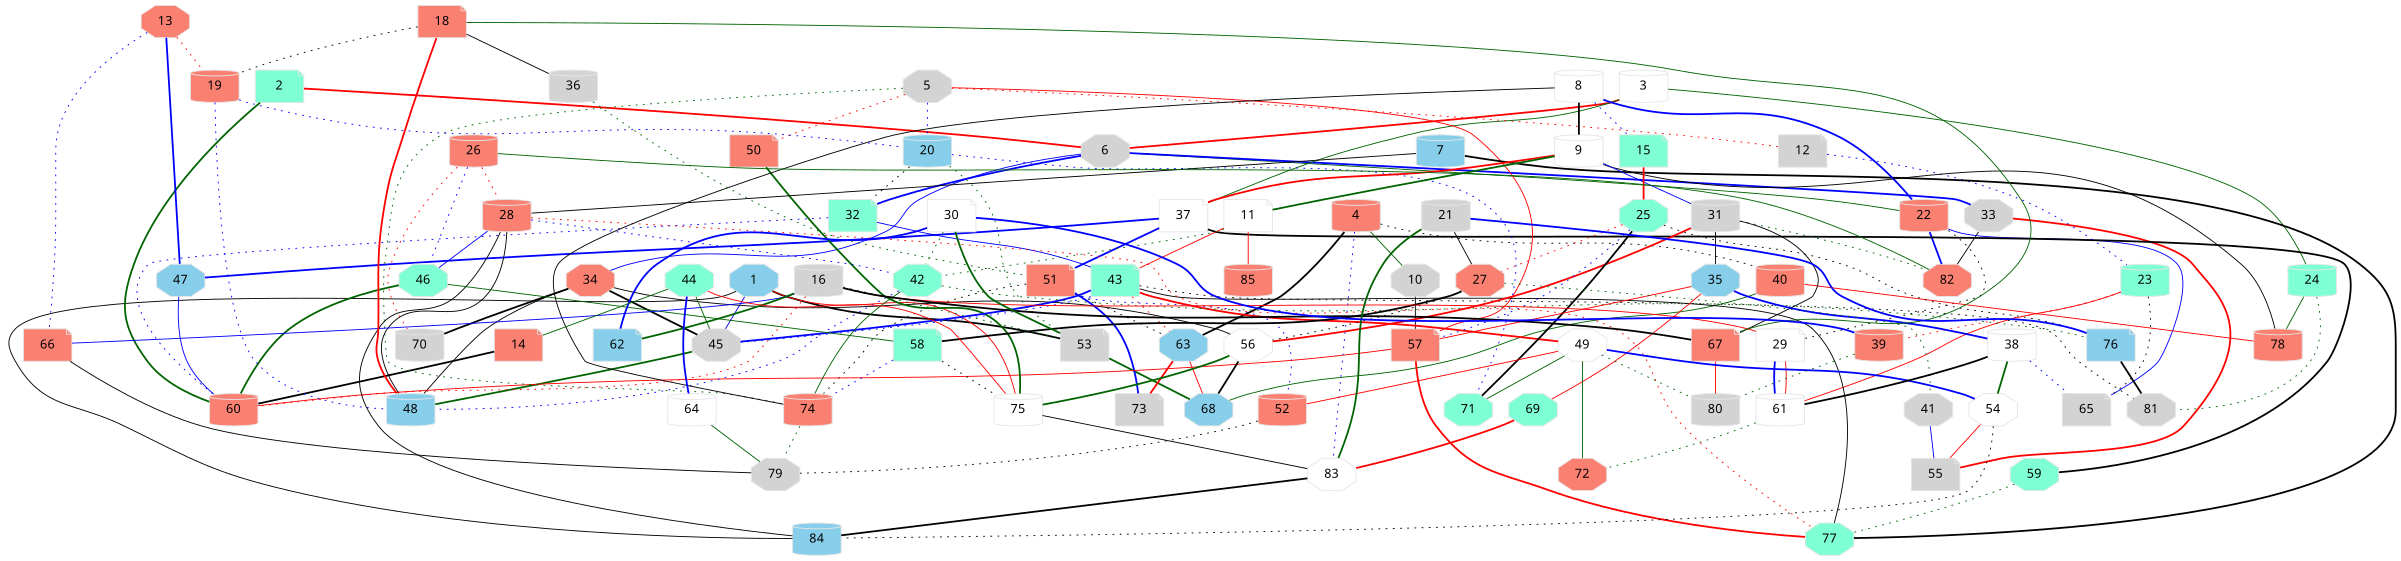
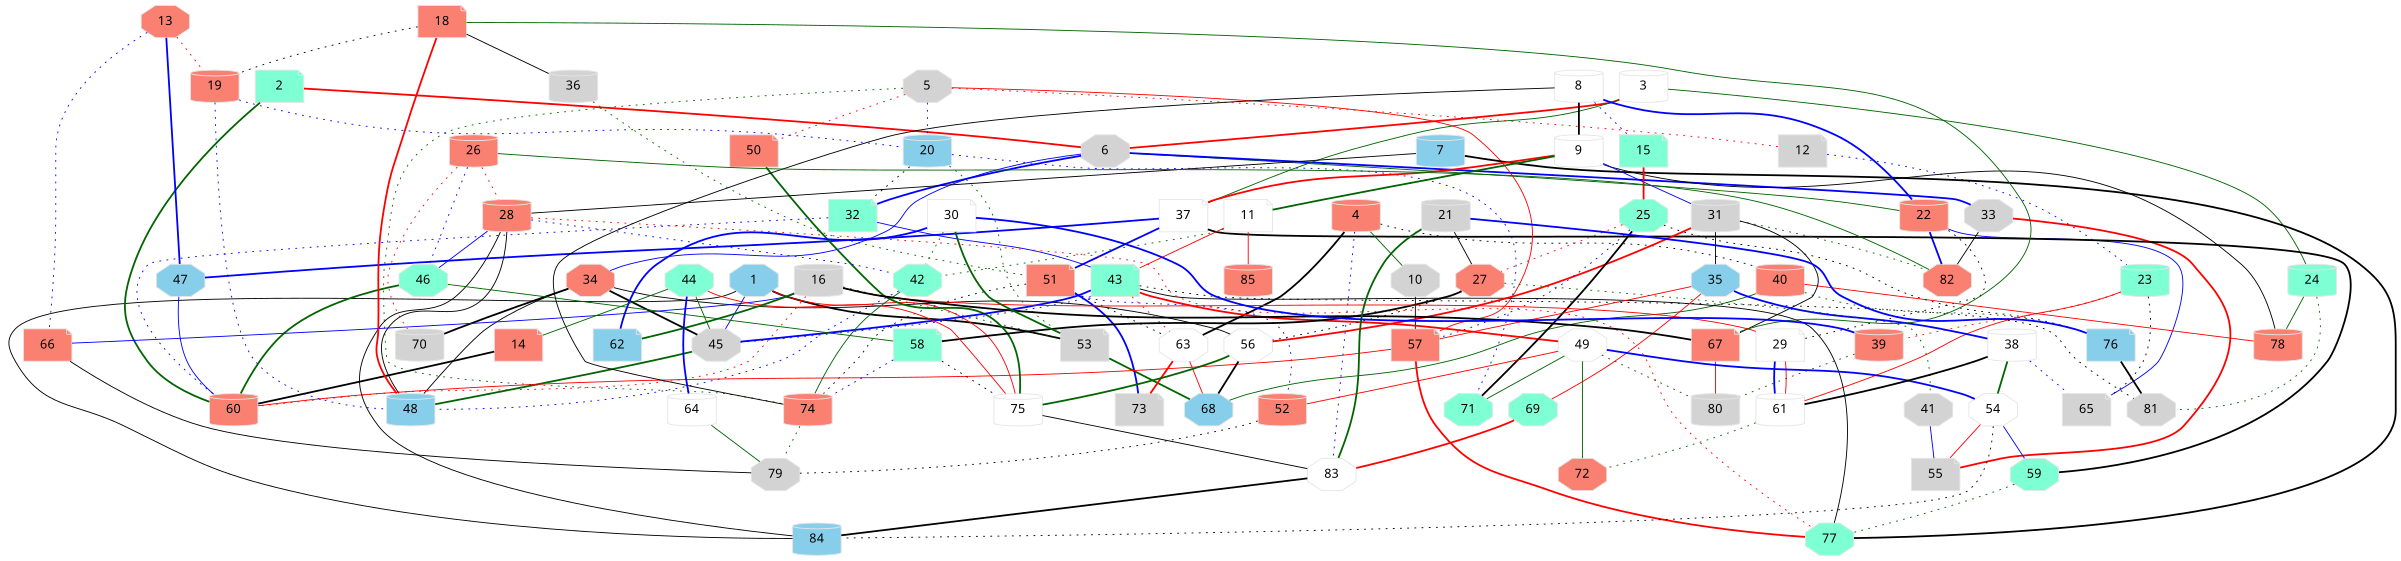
edge "42" -- "76": now "40" -- "76"
node "63": fillcolor skyblue -> white
edge "54" -- "59": added
